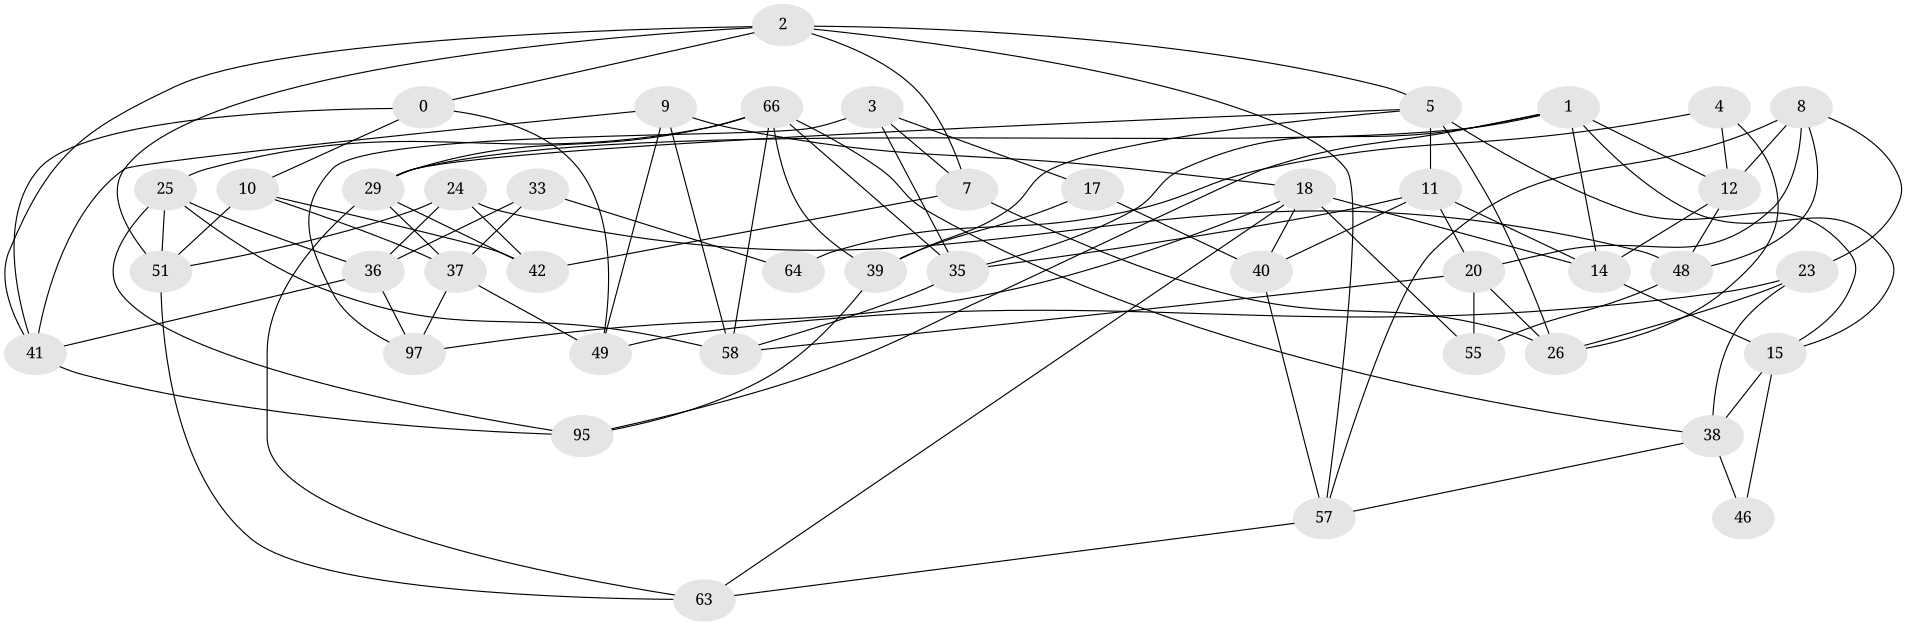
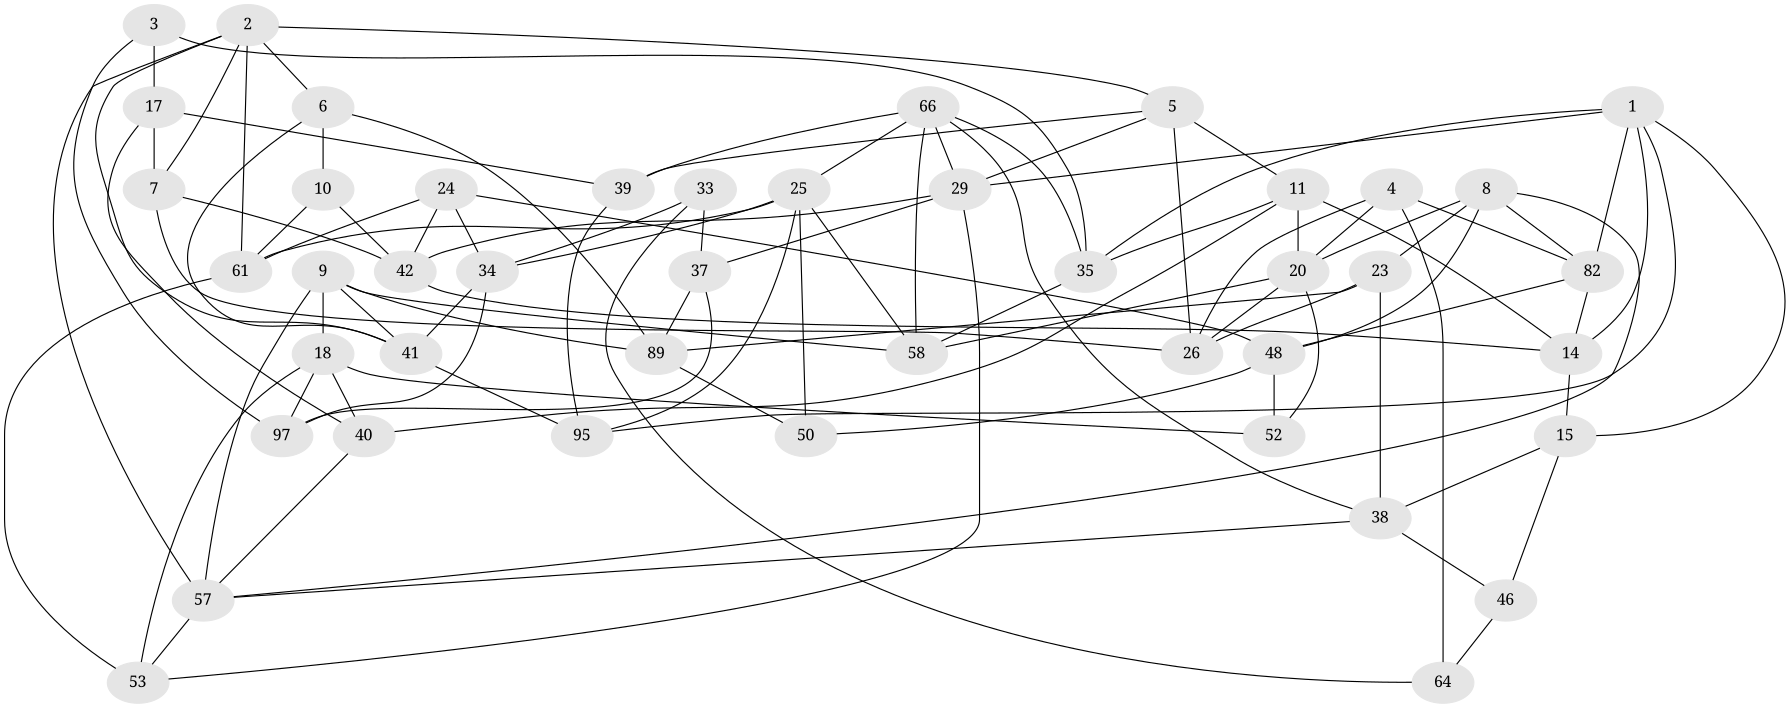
node "0": label "0" -> "6"
edge "3" -- "7": now "17" -- "7"
node "12": label "12" -> "82"
edge "5" -- "15": removed
edge "18" -- "14": now "42" -- "14"
edge "4" -- "20": added
edge "10" -- "37": removed
node "51": label "51" -> "61"
node "36": label "36" -> "34"
node "49": label "49" -> "89"
node "55": label "55" -> "52"
node "50": added
edge "9" -- "57": added
node "63": label "63" -> "53"
edge "46" -- "64": added
